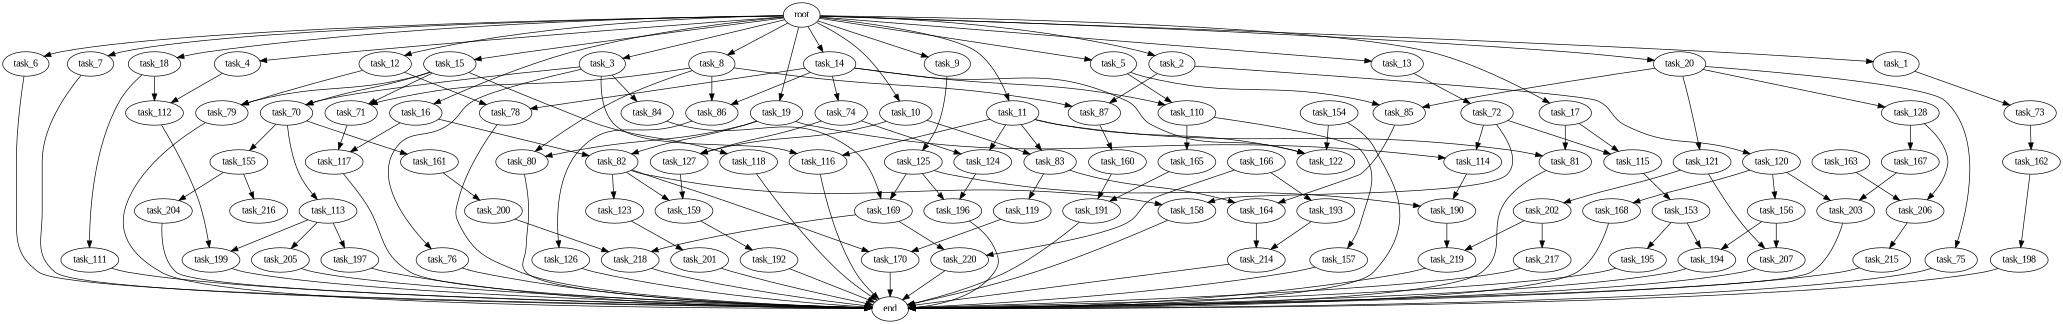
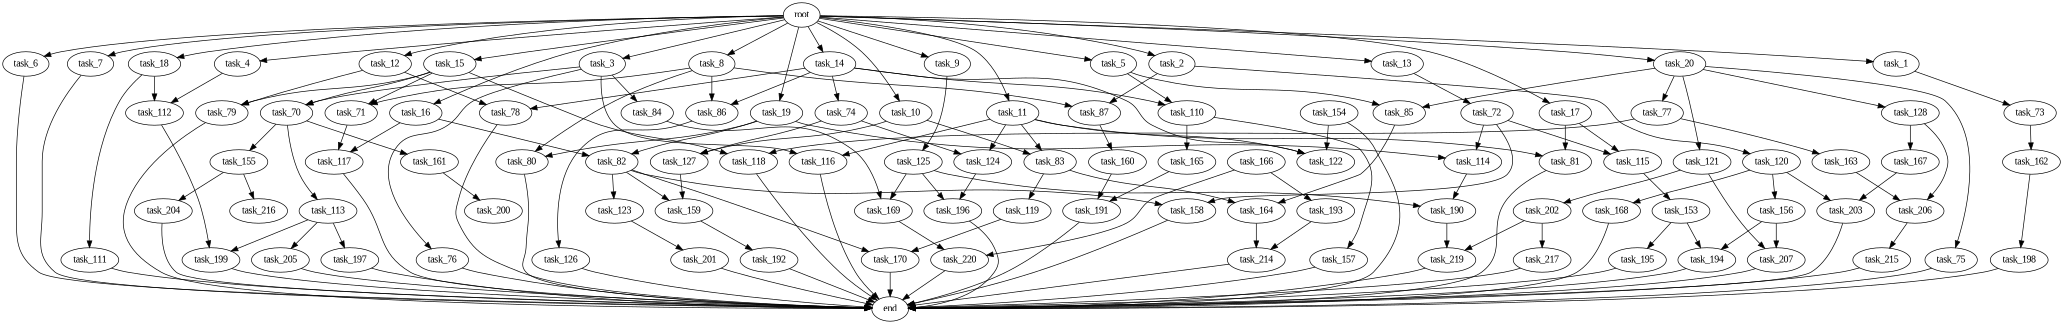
node "task_77": added
node "task_218": removed
